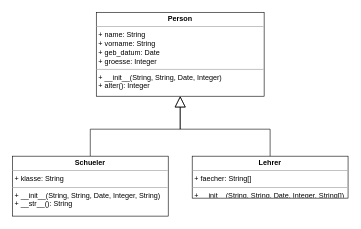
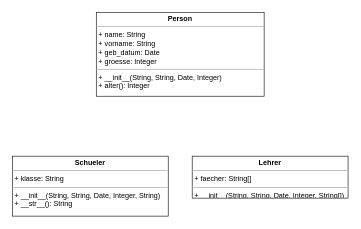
edge "Schueler + klasse: String + __init__(String, String, Date, Integer, String) + __str__(): String" -> "Person + name: String + vorname: String + geb_datum: Date + groesse: Integer + __init__(String, String, Date, Integer) + alter(): Integer": removed
edge "Lehrer + faecher: String[] + __init__(String, String, Date, Integer, String[]) + __str__(): String" -> "Person + name: String + vorname: String + geb_datum: Date + groesse: Integer + __init__(String, String, Date, Integer) + alter(): Integer": removed
